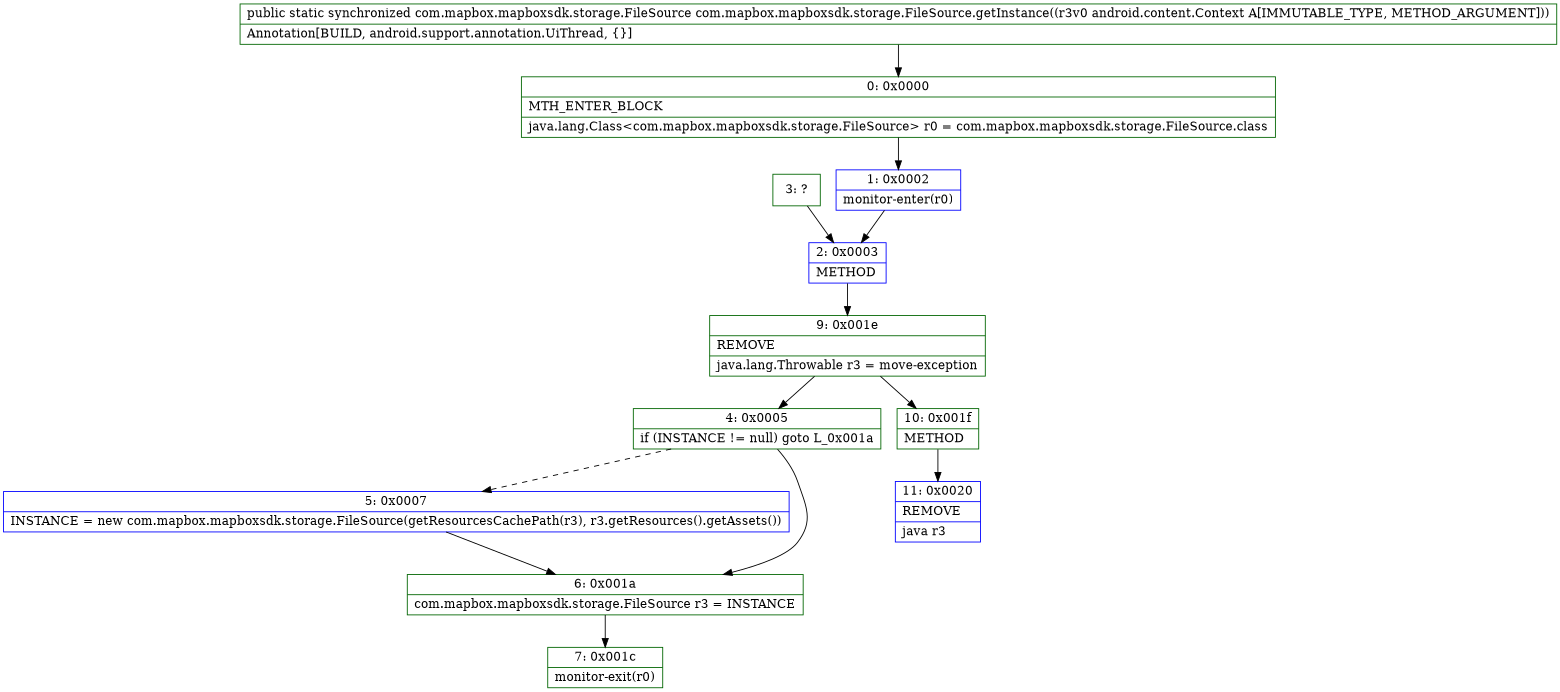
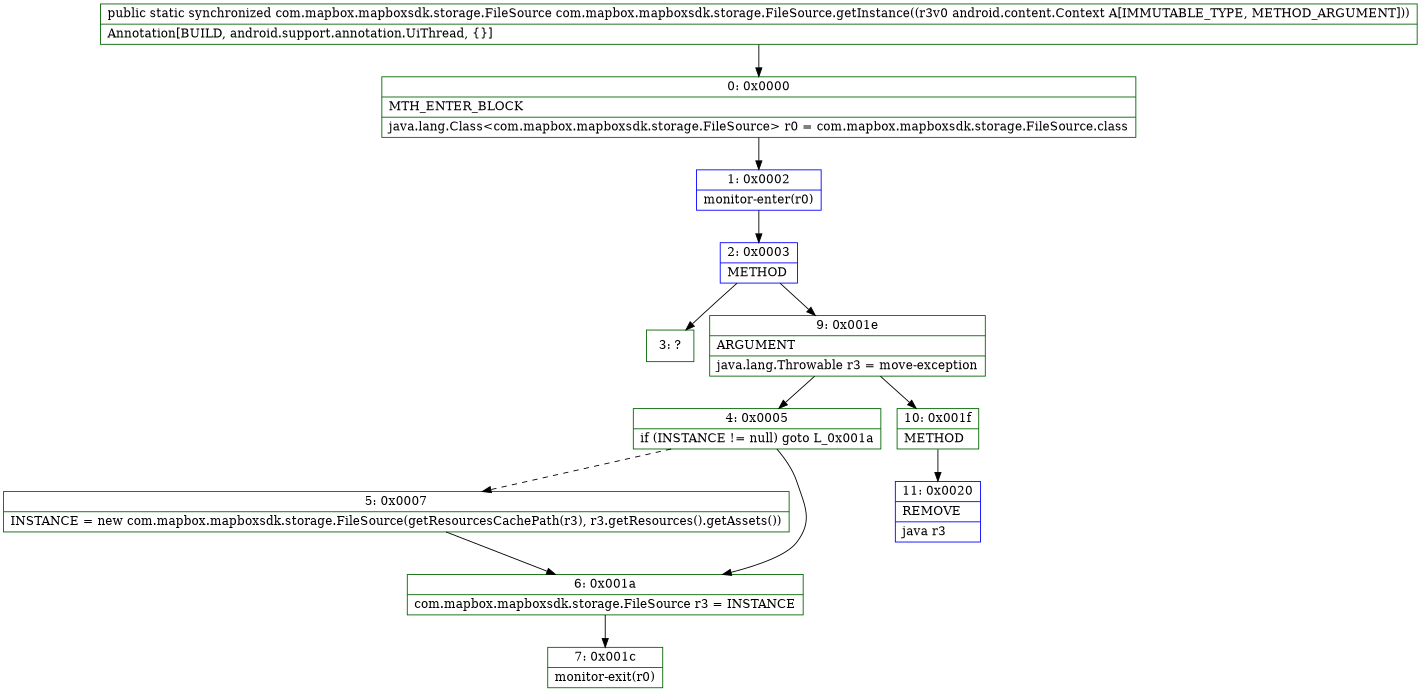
edge "3: ?" -> "2: 0x0003": reversed
node "9: 0x001e": text "REMOVE" -> "ARGUMENT"
node "5: 0x0007": color blue -> darkgreen
